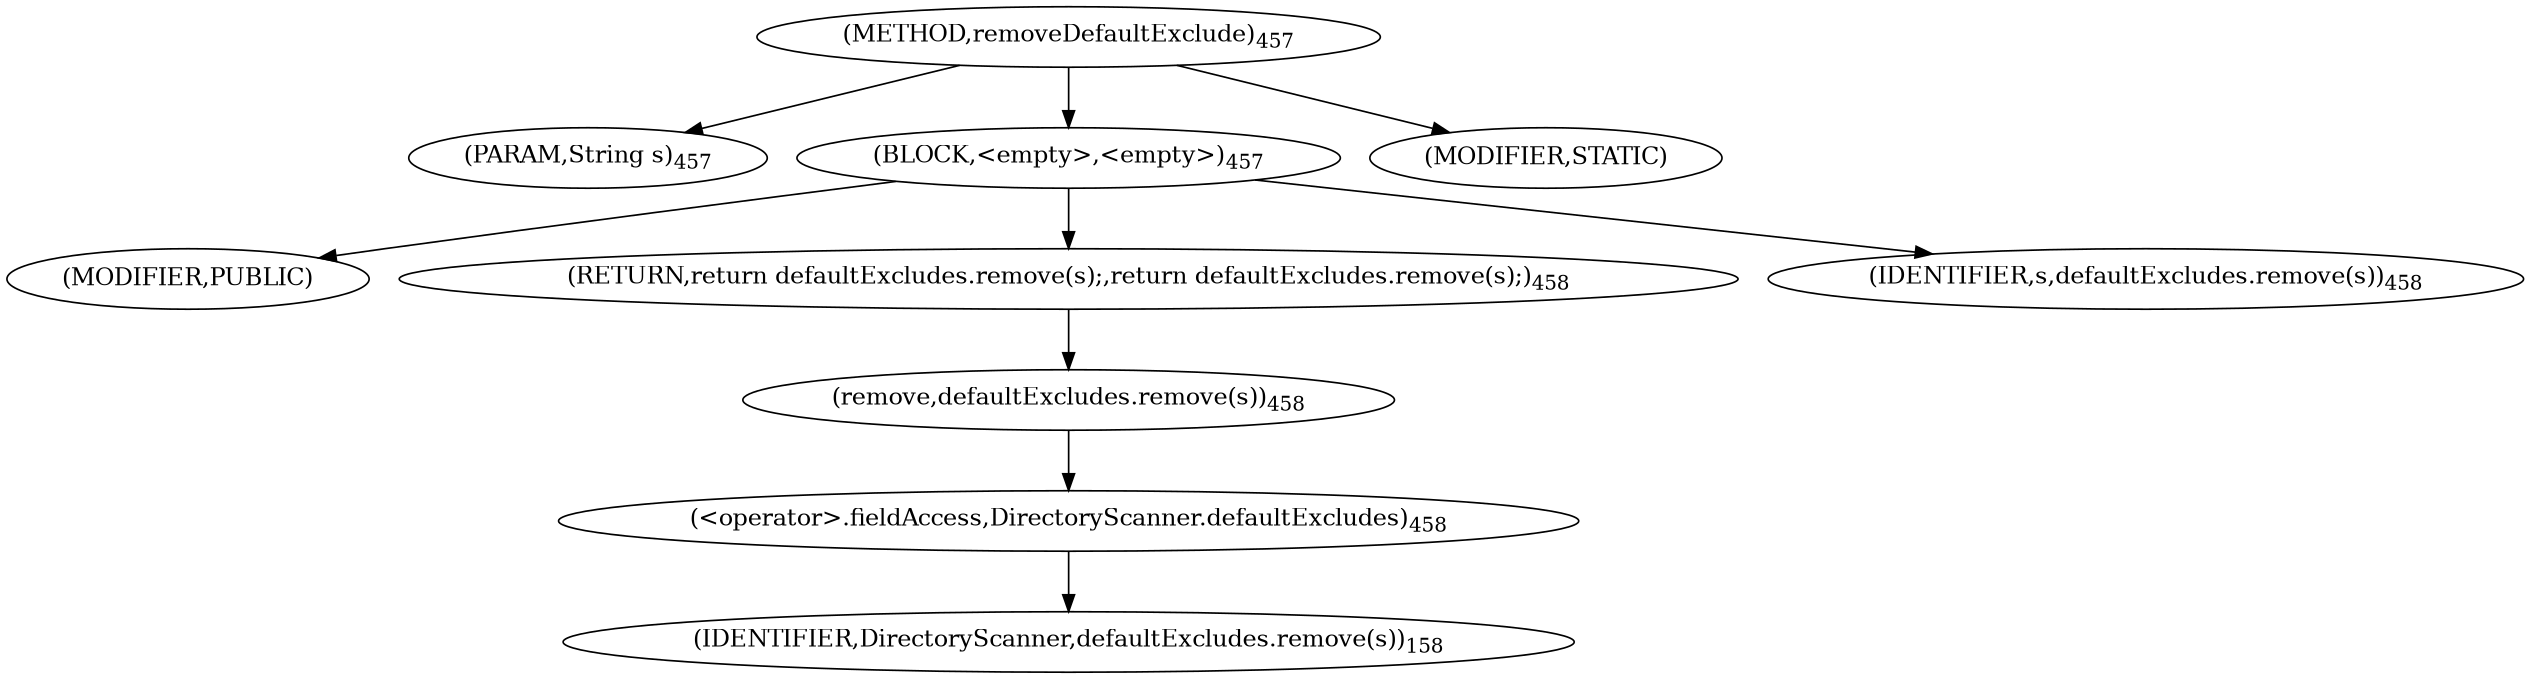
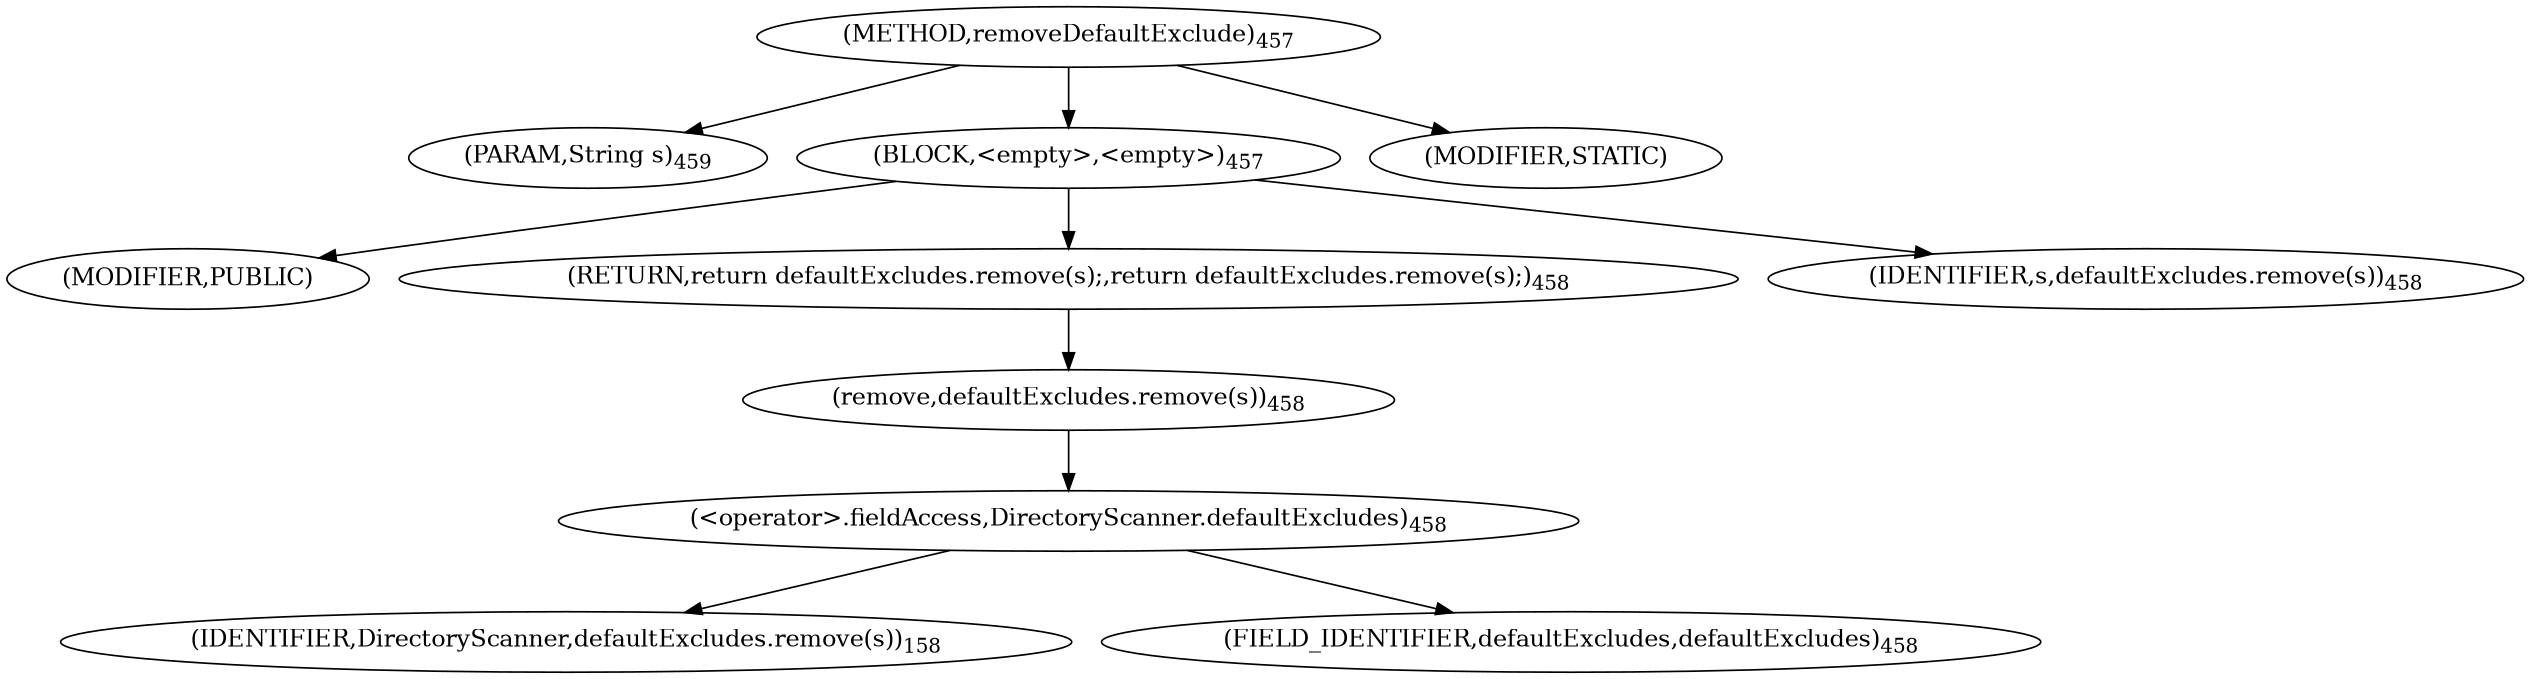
node "(PARAM,String s)": text "457" -> "459"
node "(FIELD_IDENTIFIER,defaultExcludes,defaultExcludes)": added
